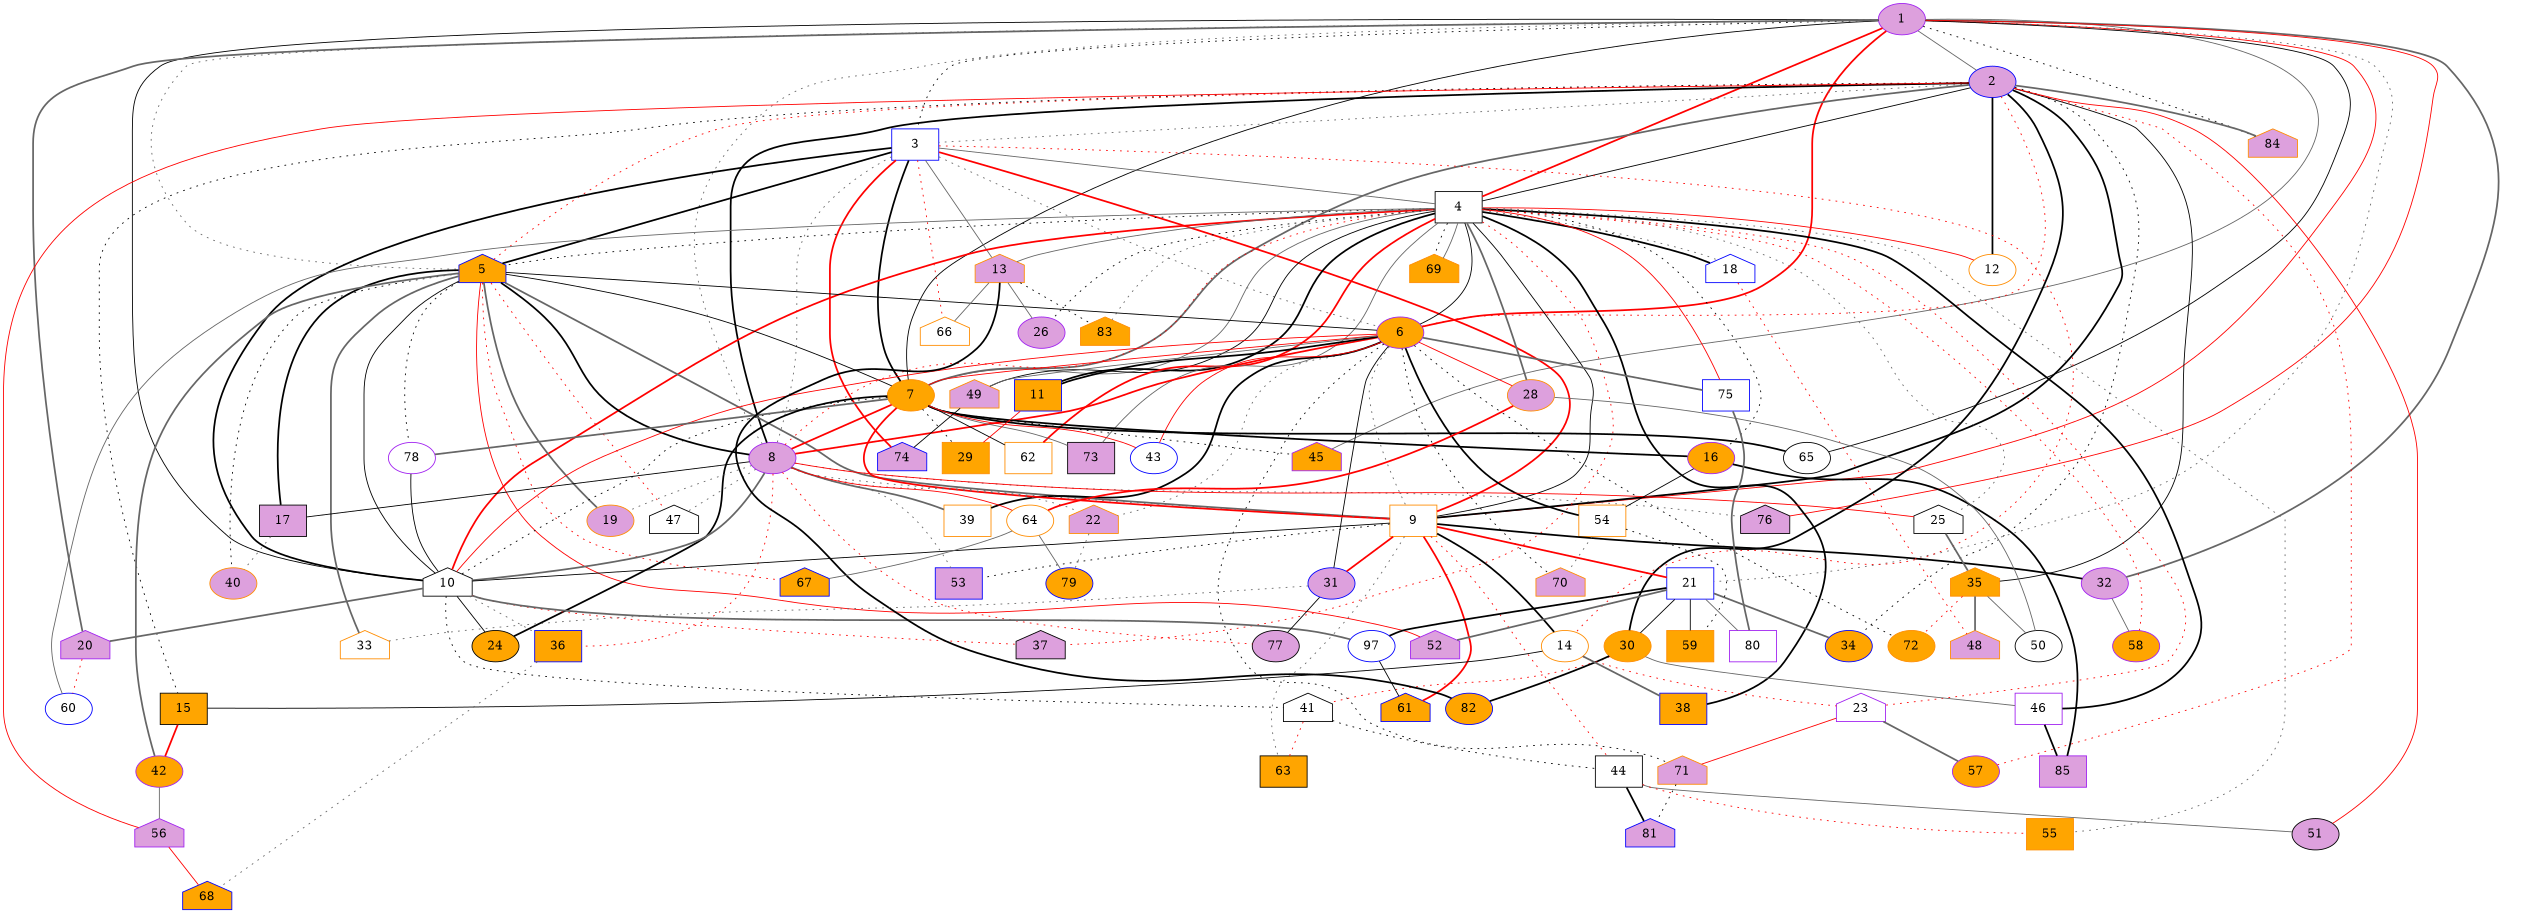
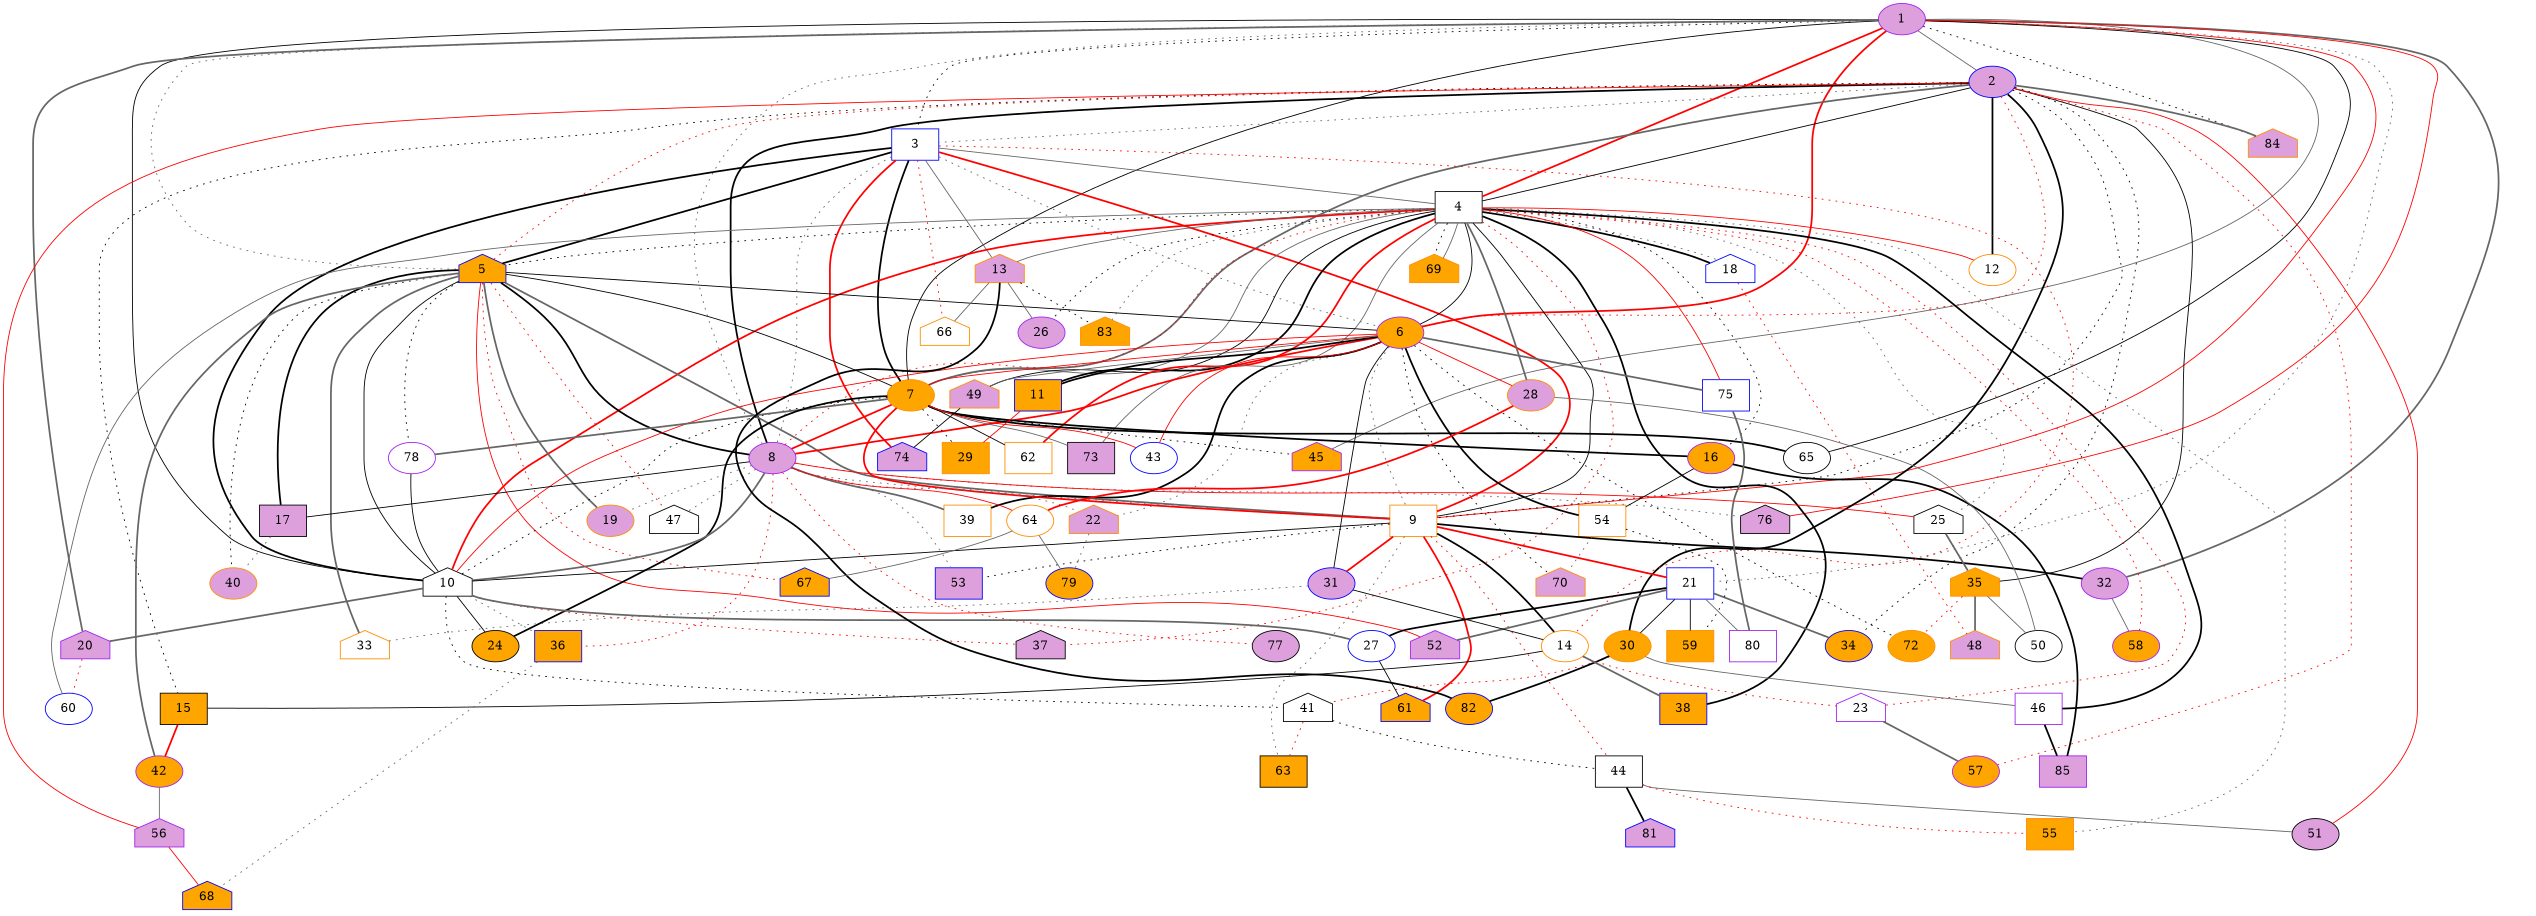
edge "2" -- "9": style bold -> dotted
edge "31" -- "77": now "31" -- "14"
node "97": label "97" -> "27"
node "71": removed
